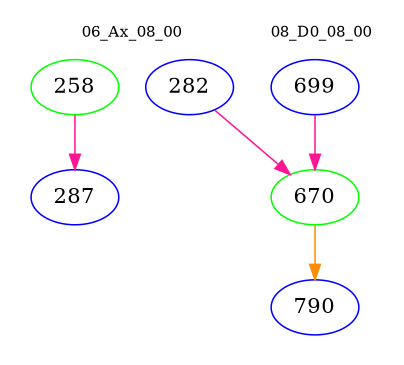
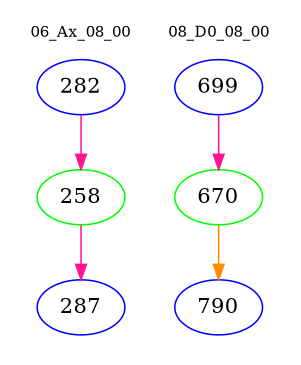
edge "282" -> "670": now "282" -> "258"
